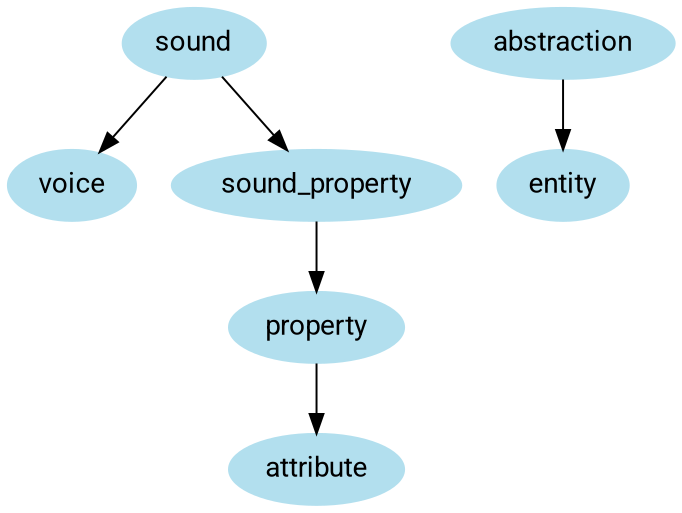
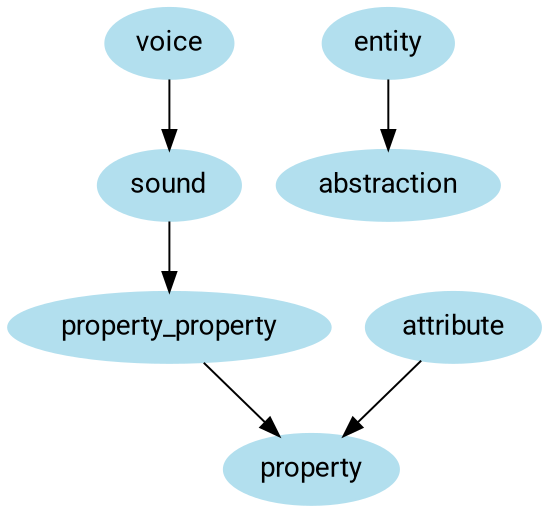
edge "abstraction" -> "entity": reversed
edge "sound" -> "voice": reversed
node "sound_property": label "sound_property" -> "property_property"
edge "property" -> "attribute": reversed
